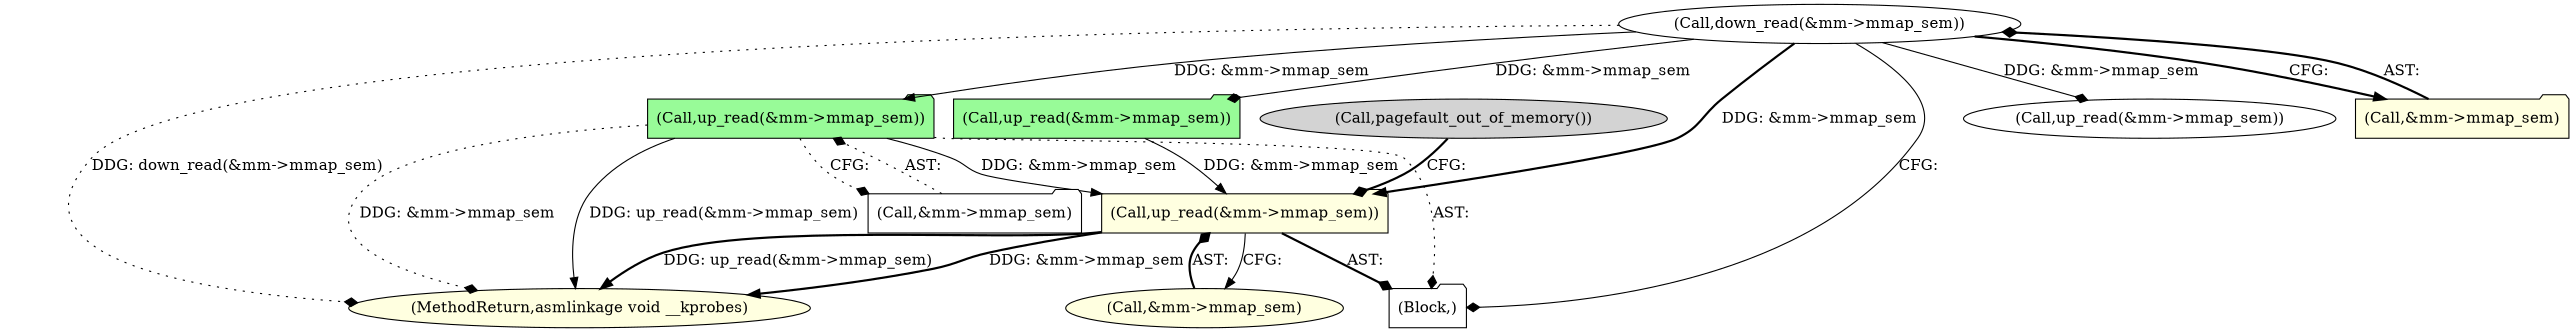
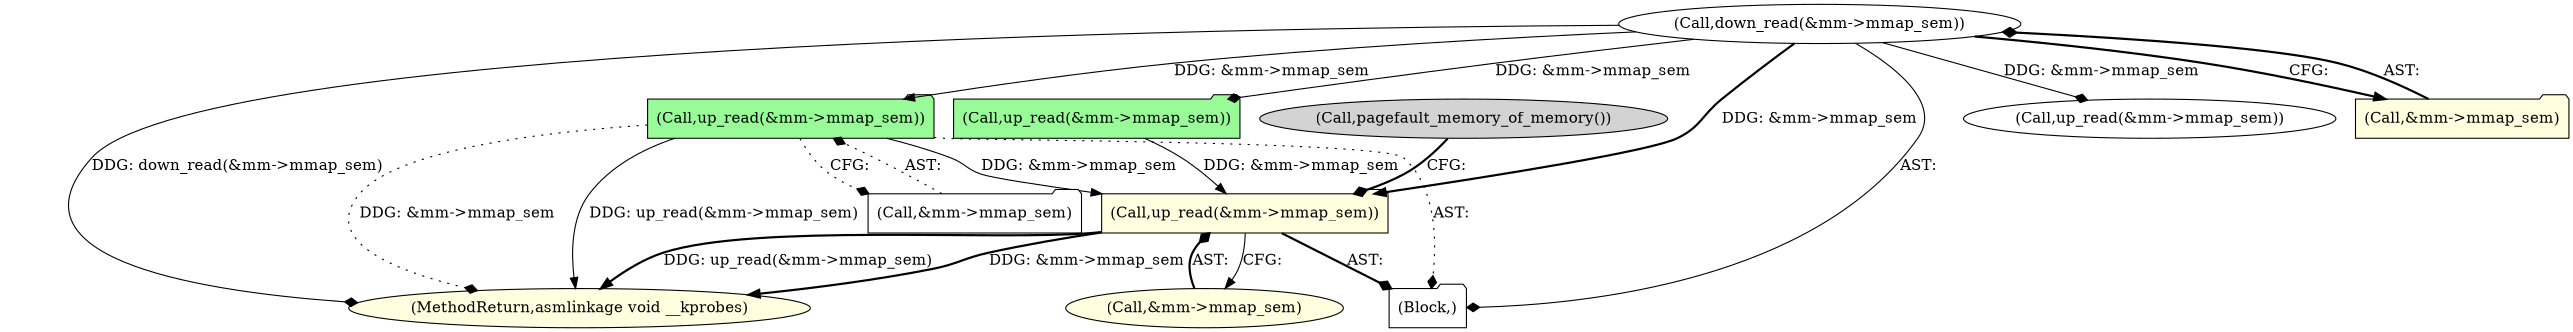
edge "(Call,down_read(&mm->mmap_sem))" -> "(MethodReturn,asmlinkage void __kprobes)": style dotted -> solid
node "(Call,pagefault_out_of_memory())": label "(Call,pagefault_out_of_memory())" -> "(Call,pagefault_memory_of_memory())"
edge "(Call,down_read(&mm->mmap_sem))" -> "(Block,)": label "CFG: " -> "AST: "
